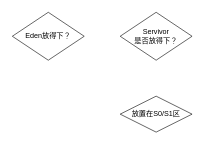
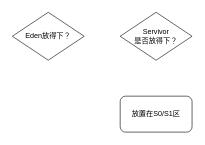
node "放置在S0/S1区": shape diamond -> rounded rectangle
